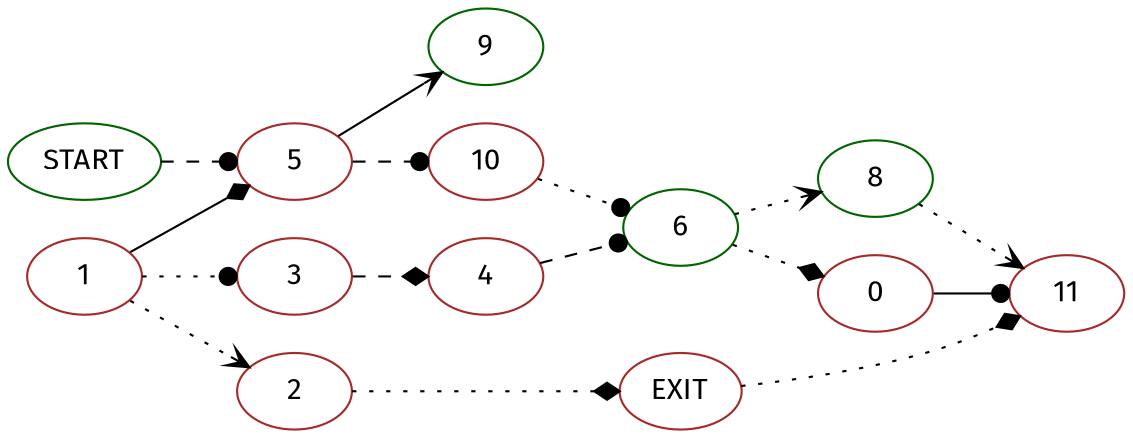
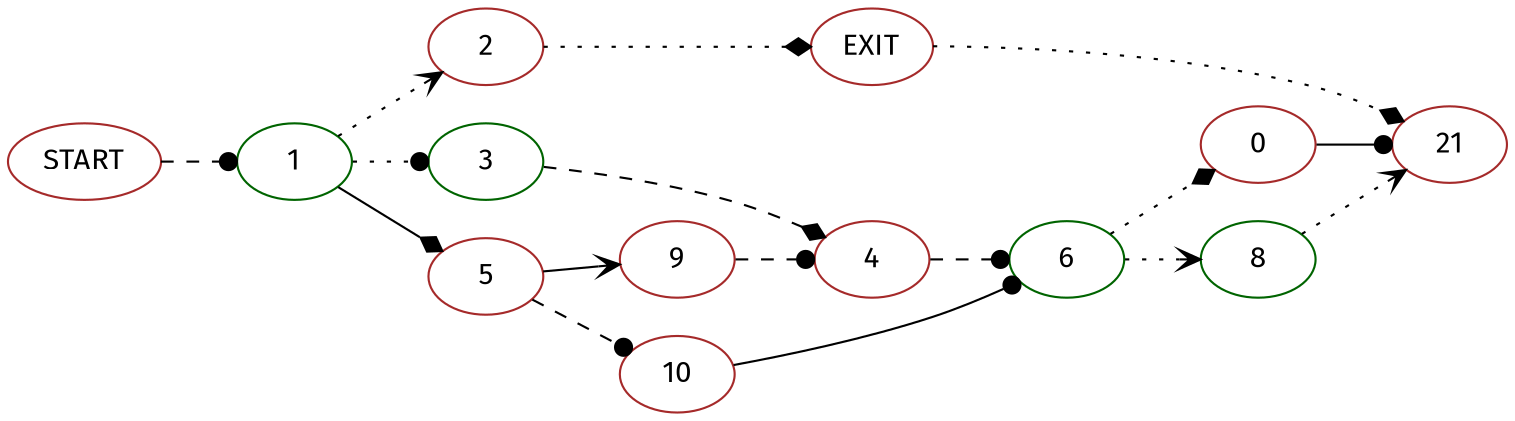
node "9": color darkgreen -> brown
node "START": color darkgreen -> brown
edge "START" -> "5": now "START" -> "1"
edge "10" -> "6": style dotted -> solid
edge "9" -> "4": added
node "1": color brown -> darkgreen
node "3": color brown -> darkgreen
node "11": label "11" -> "21"
